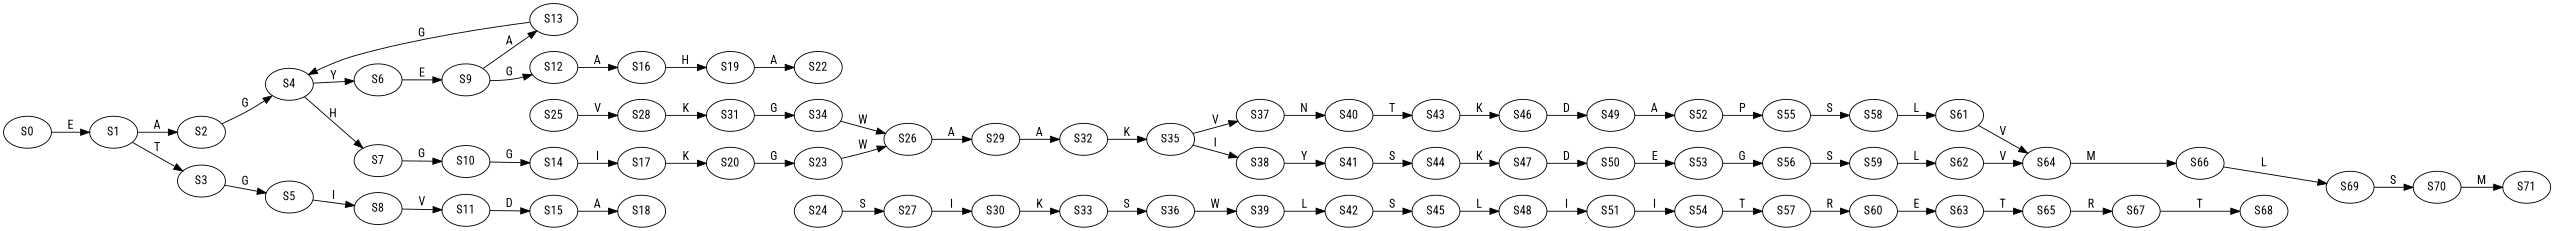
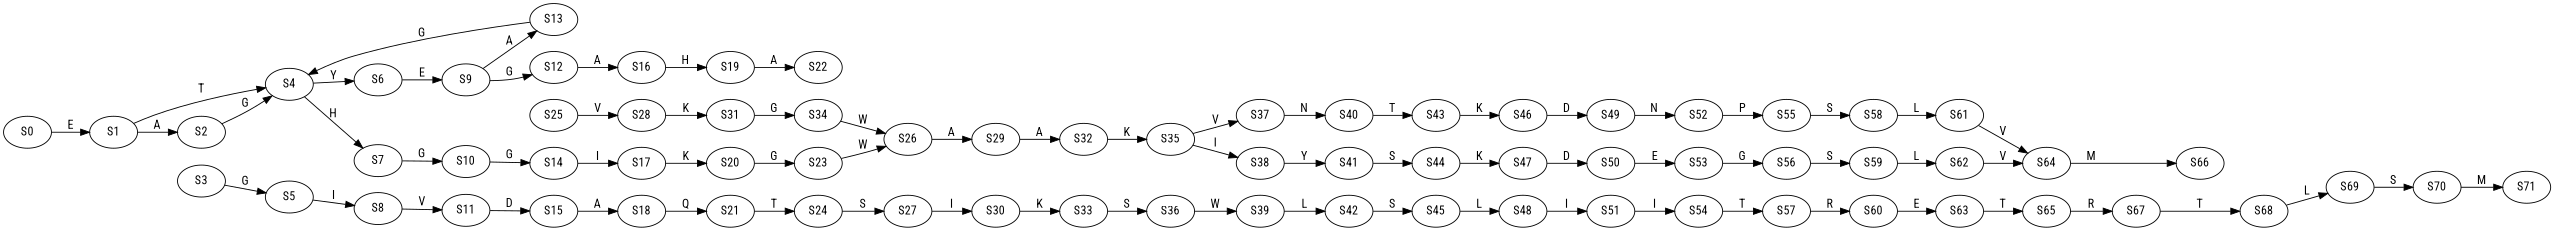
edge "S49" -> "S52": label "A" -> "N"
edge "S1" -> "S3": now "S1" -> "S4"
edge "S66" -> "S69": now "S68" -> "S69"
node "S21": added
